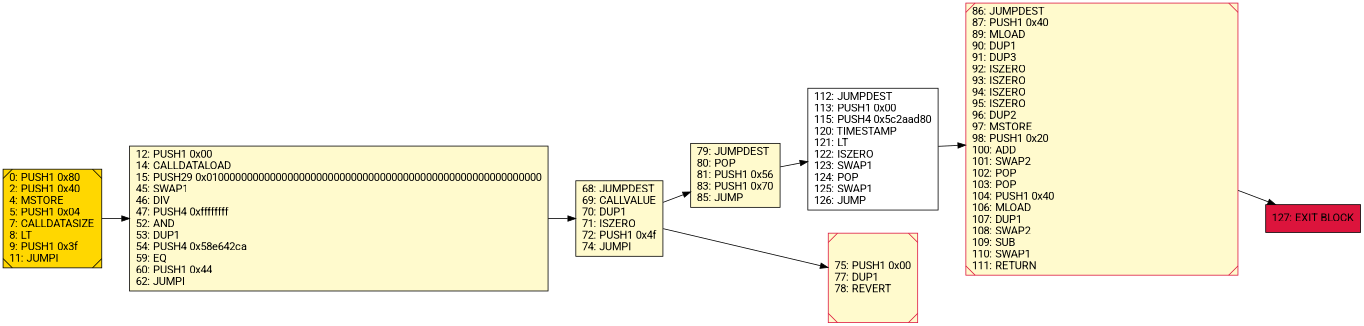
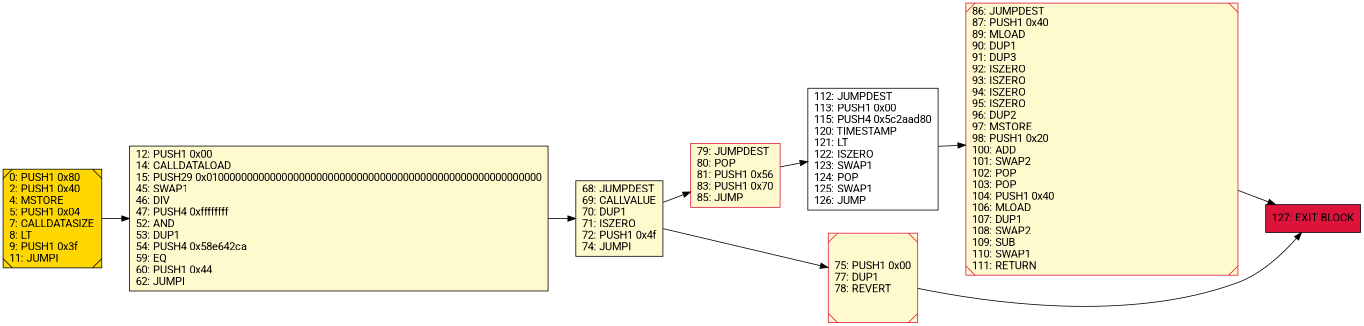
node "79: JUMPDEST 80: POP 81: PUSH1 0x56 83: PUSH1 0x70 85: JUMP": color black -> crimson
edge "75: PUSH1 0x00 77: DUP1 78: REVERT" -> "127: EXIT BLOCK": added
